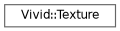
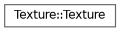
node "Vivid::Texture": label "Vivid::Texture" -> "Texture::Texture"
